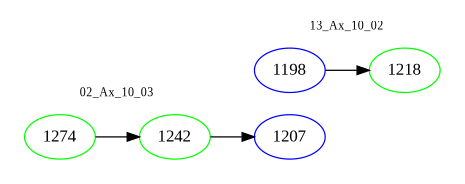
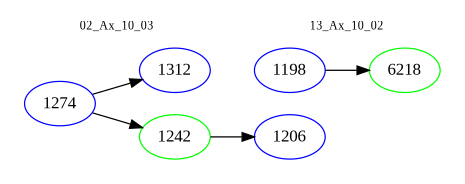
node "1312": added
node "1218": label "1218" -> "6218"
node "1274": color green -> blue
node "1207": label "1207" -> "1206"
